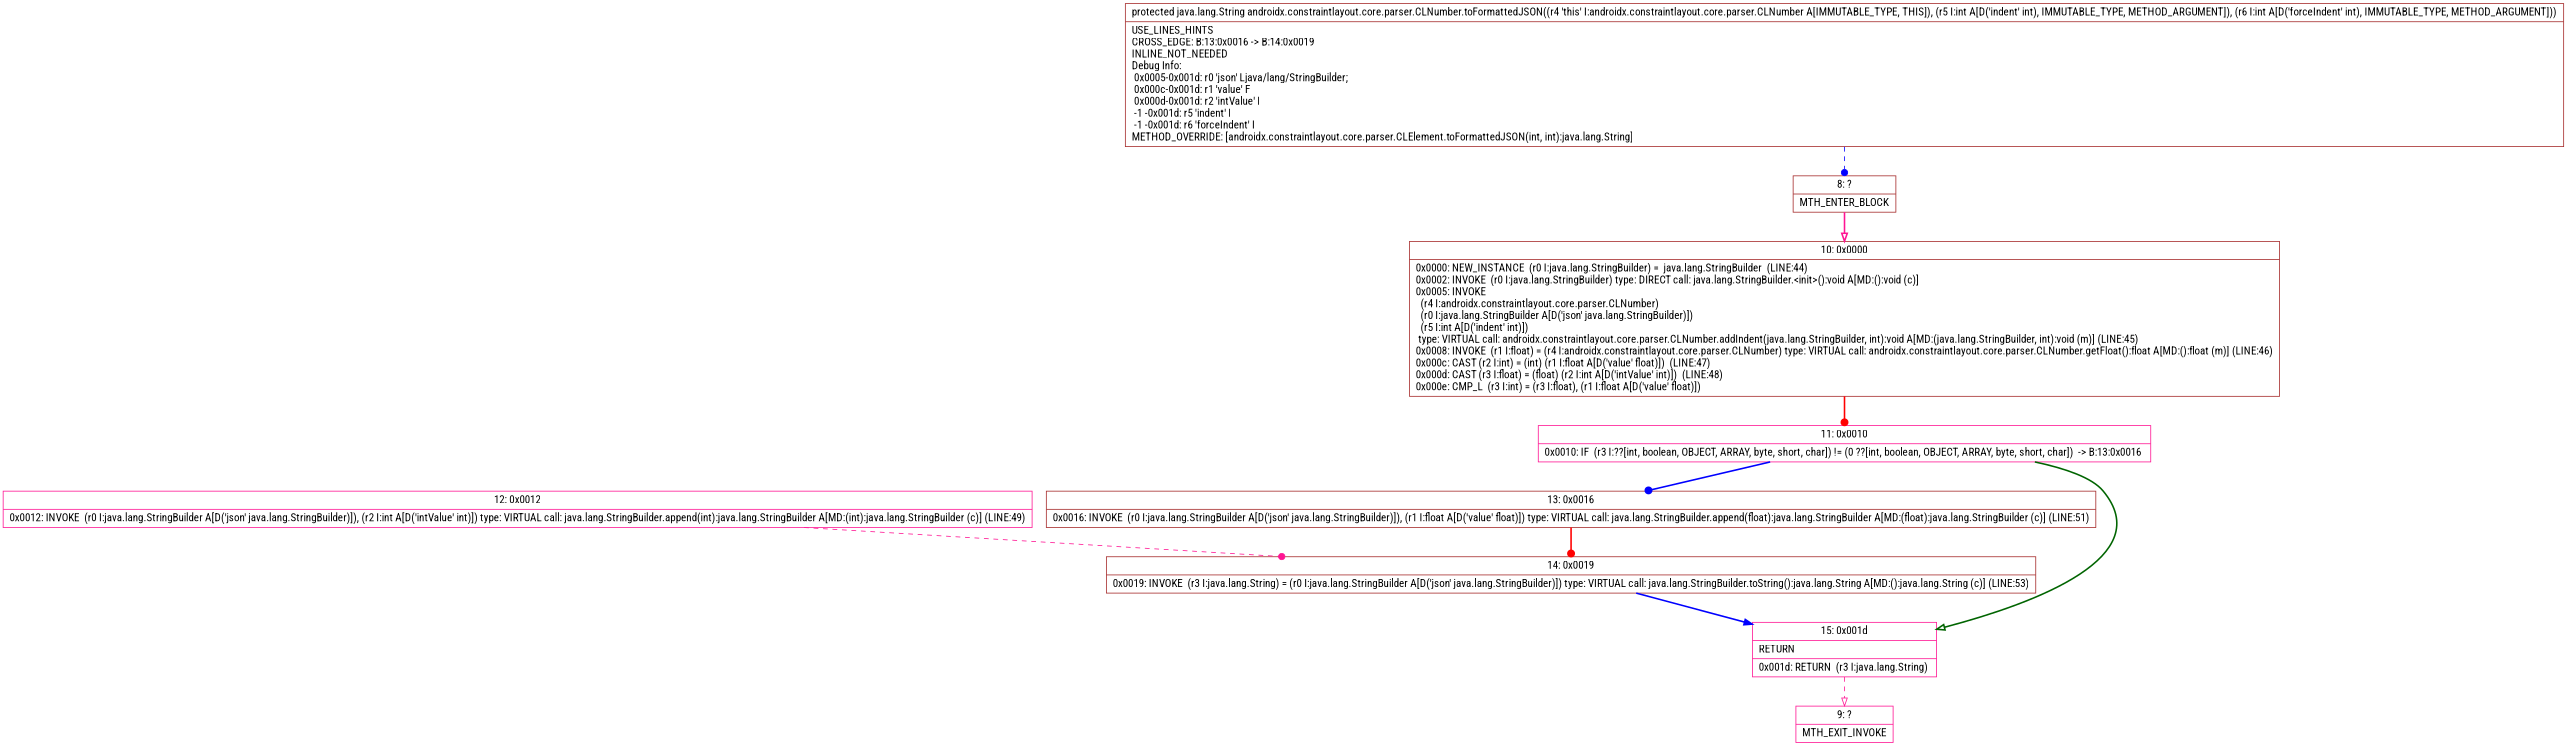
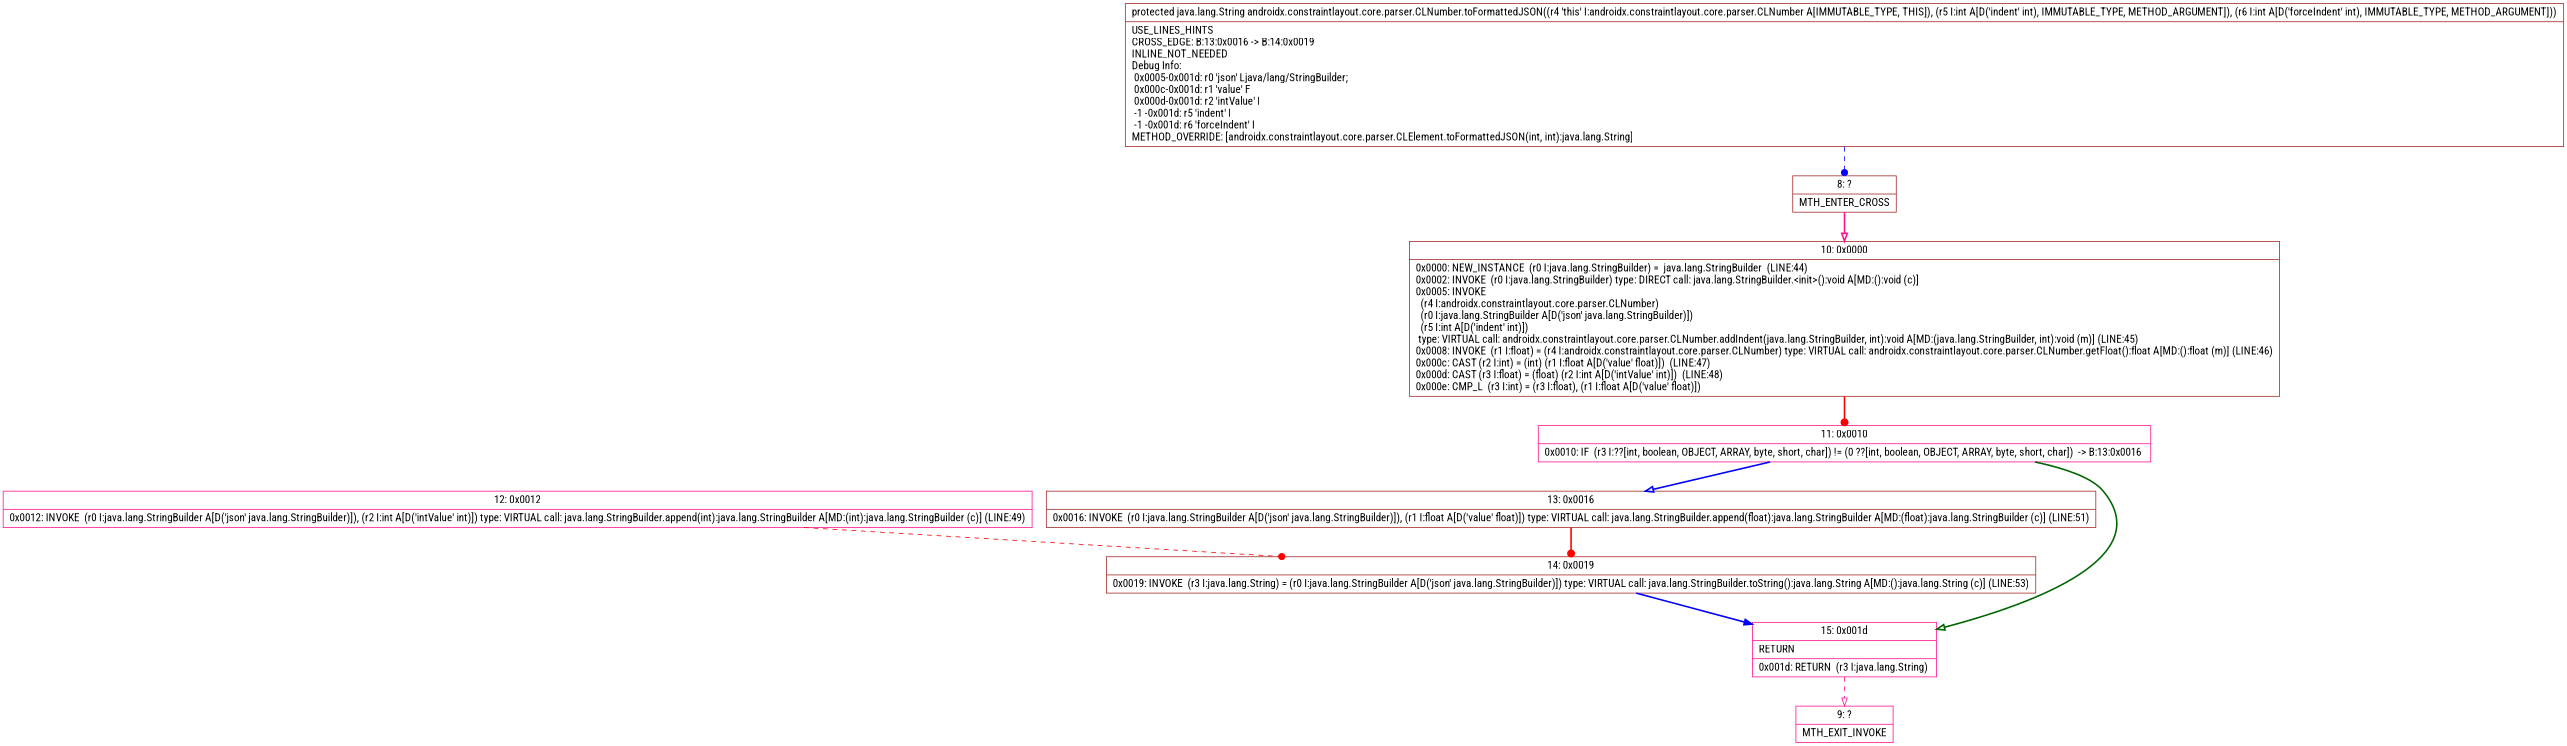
node "8: ?": text "MTH_ENTER_BLOCK" -> "MTH_ENTER_CROSS"
edge "11: 0x0010" -> "13: 0x0016": arrowhead dot -> onormal
edge "12: 0x0012" -> "14: 0x0019": color deeppink -> red
